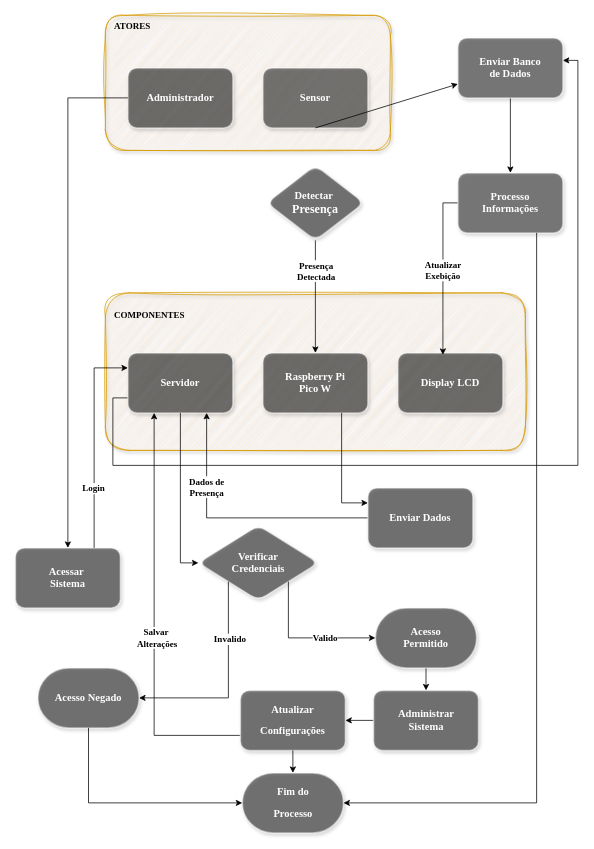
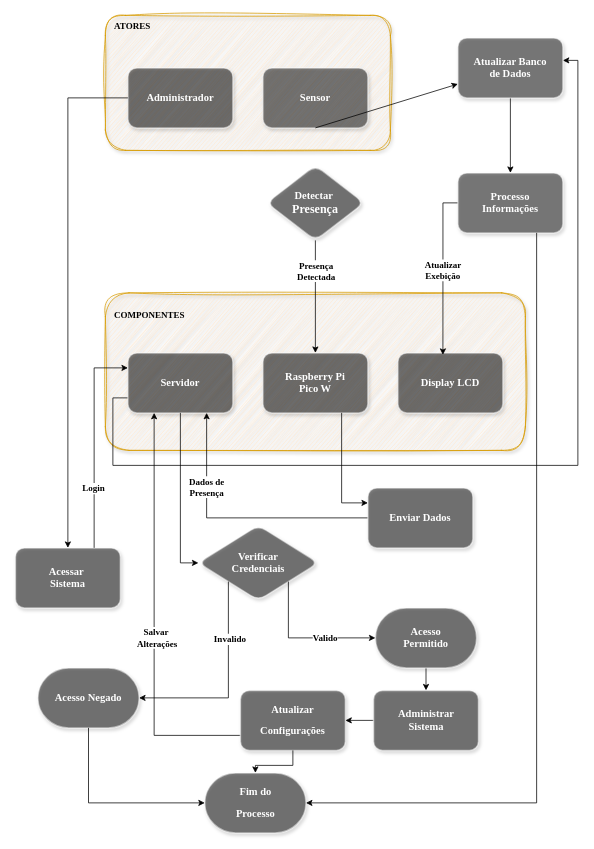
node "Enviar Banco de Dados": label "Enviar Banco de Dados" -> "Atualizar Banco de Dados"
node "Fim do Processo": moved (293, 803) -> (255, 803)
